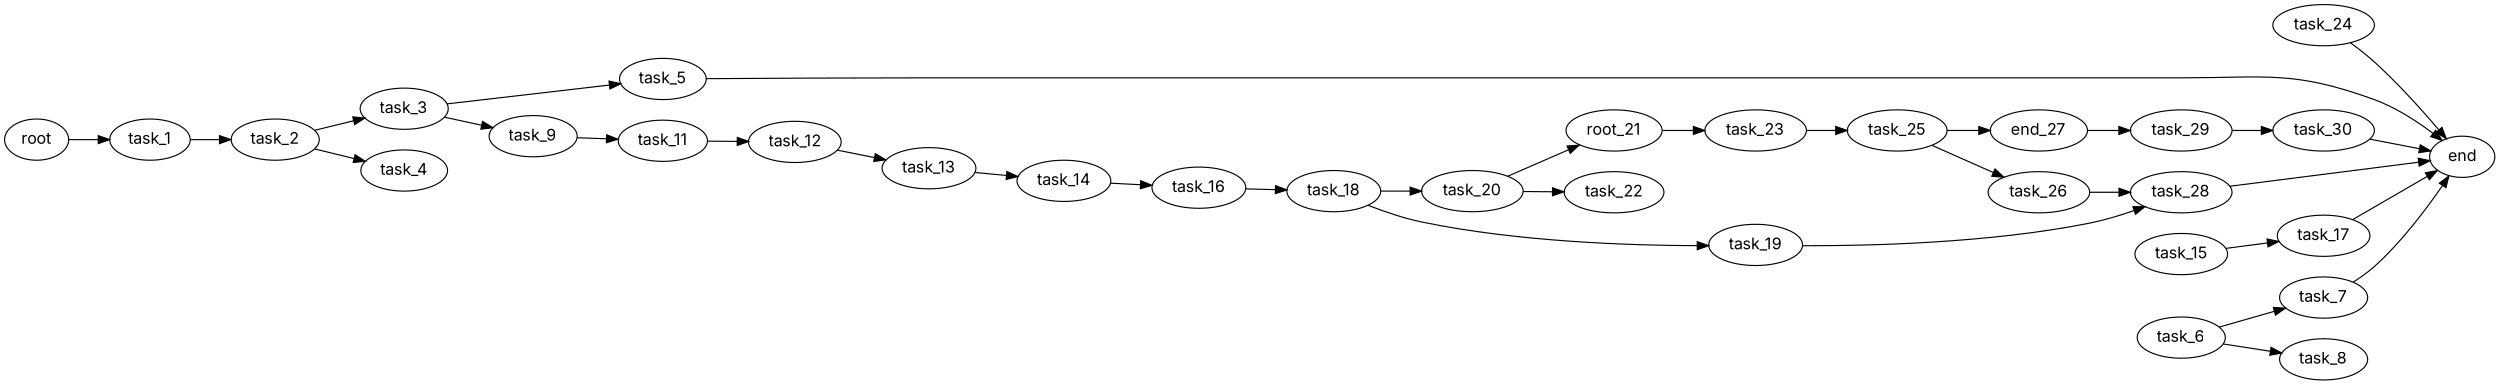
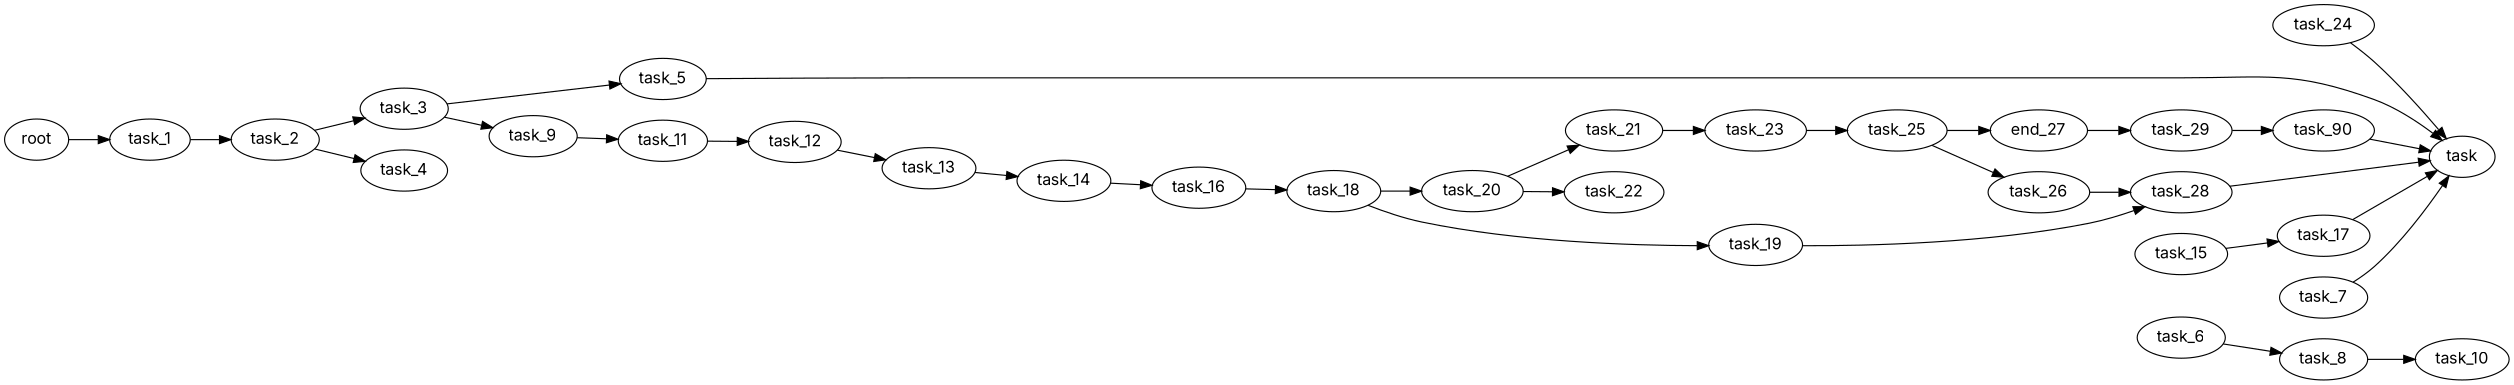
node "root_21": label "root_21" -> "task_21"
node "task_30": label "task_30" -> "task_90"
node "end": label "end" -> "task"
edge "task_6" -> "task_7": removed
node "task_10": added
